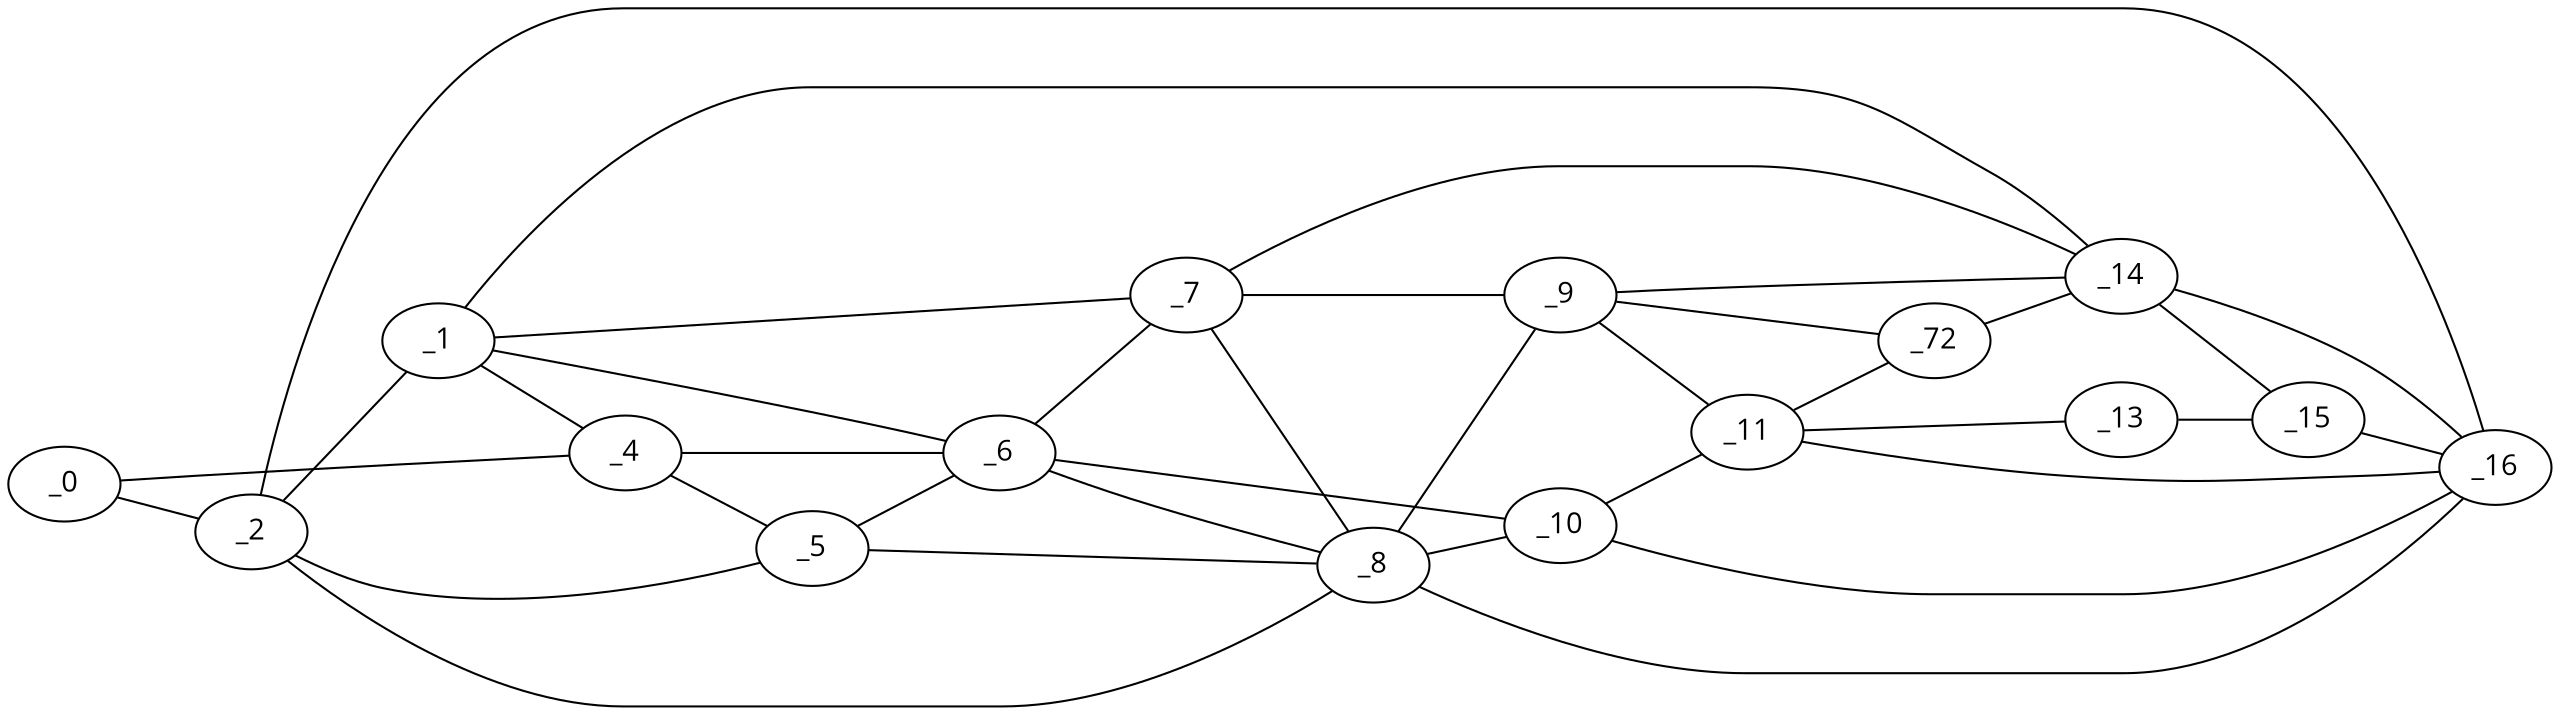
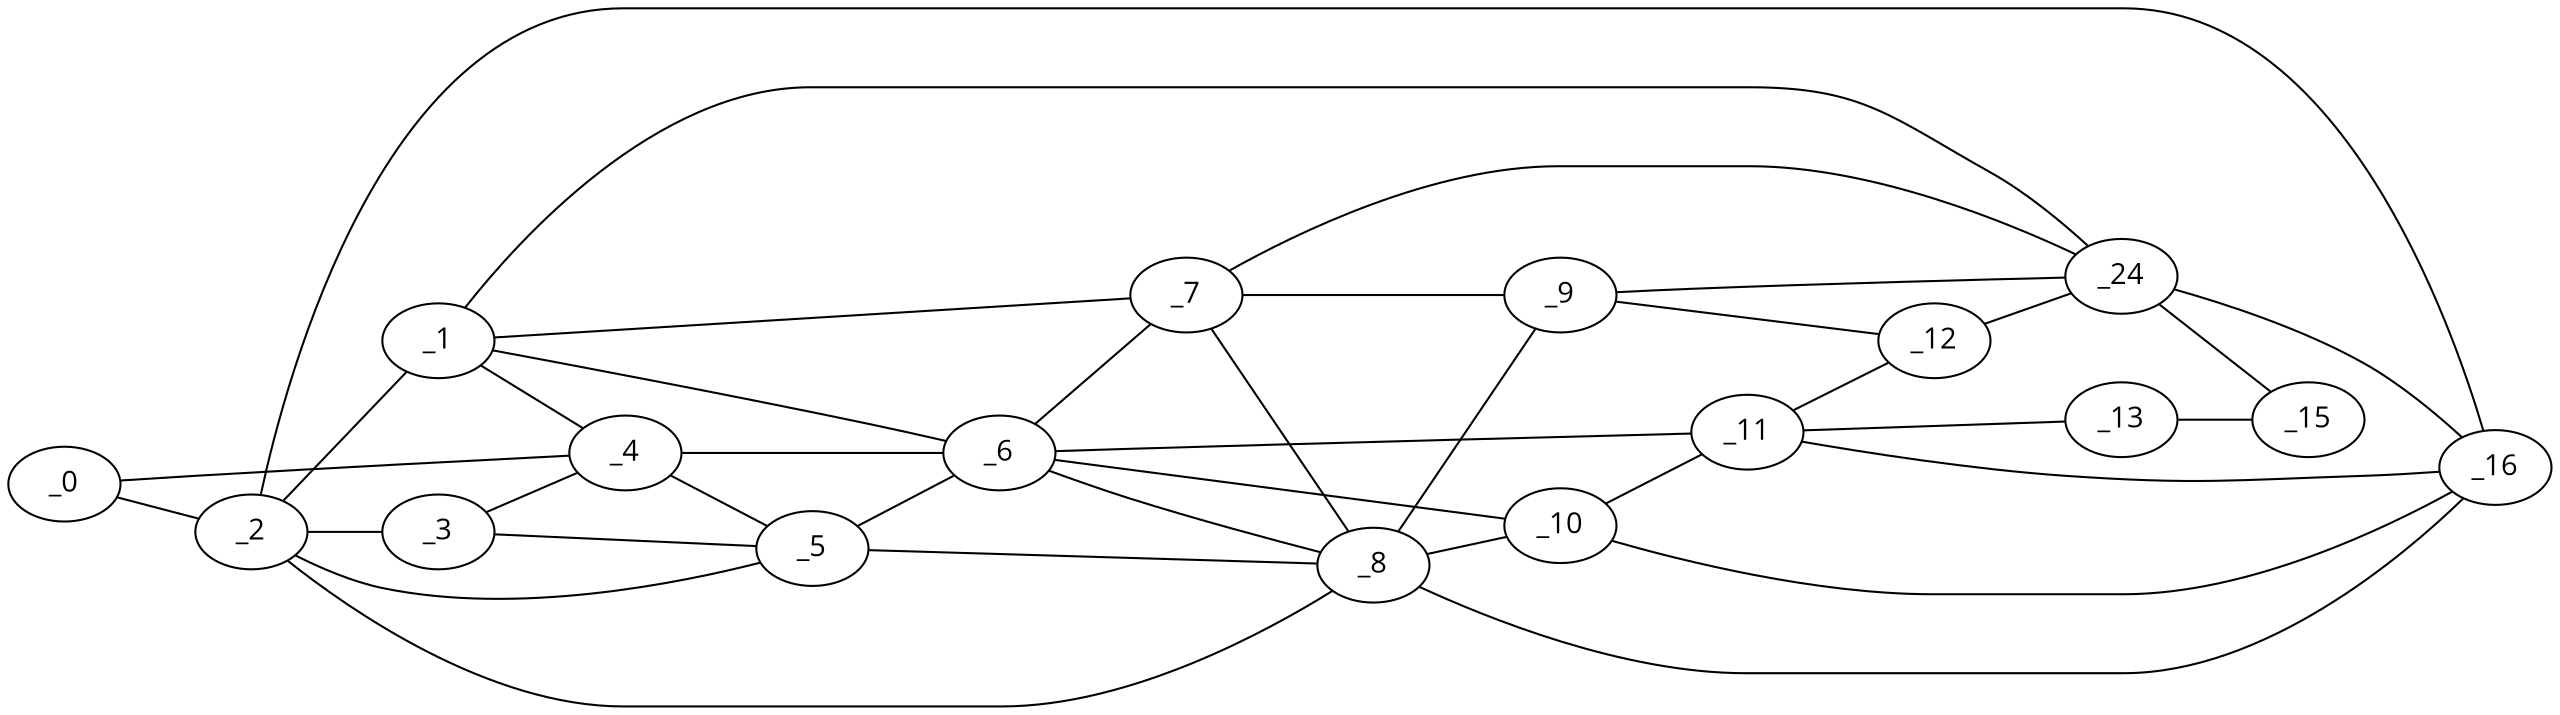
node "_14": label "_14" -> "_24"
node "_72": label "_72" -> "_12"
edge "_9" -- "_11": now "_6" -- "_11"
edge "_15" -- "_16": removed
node "_3": added
